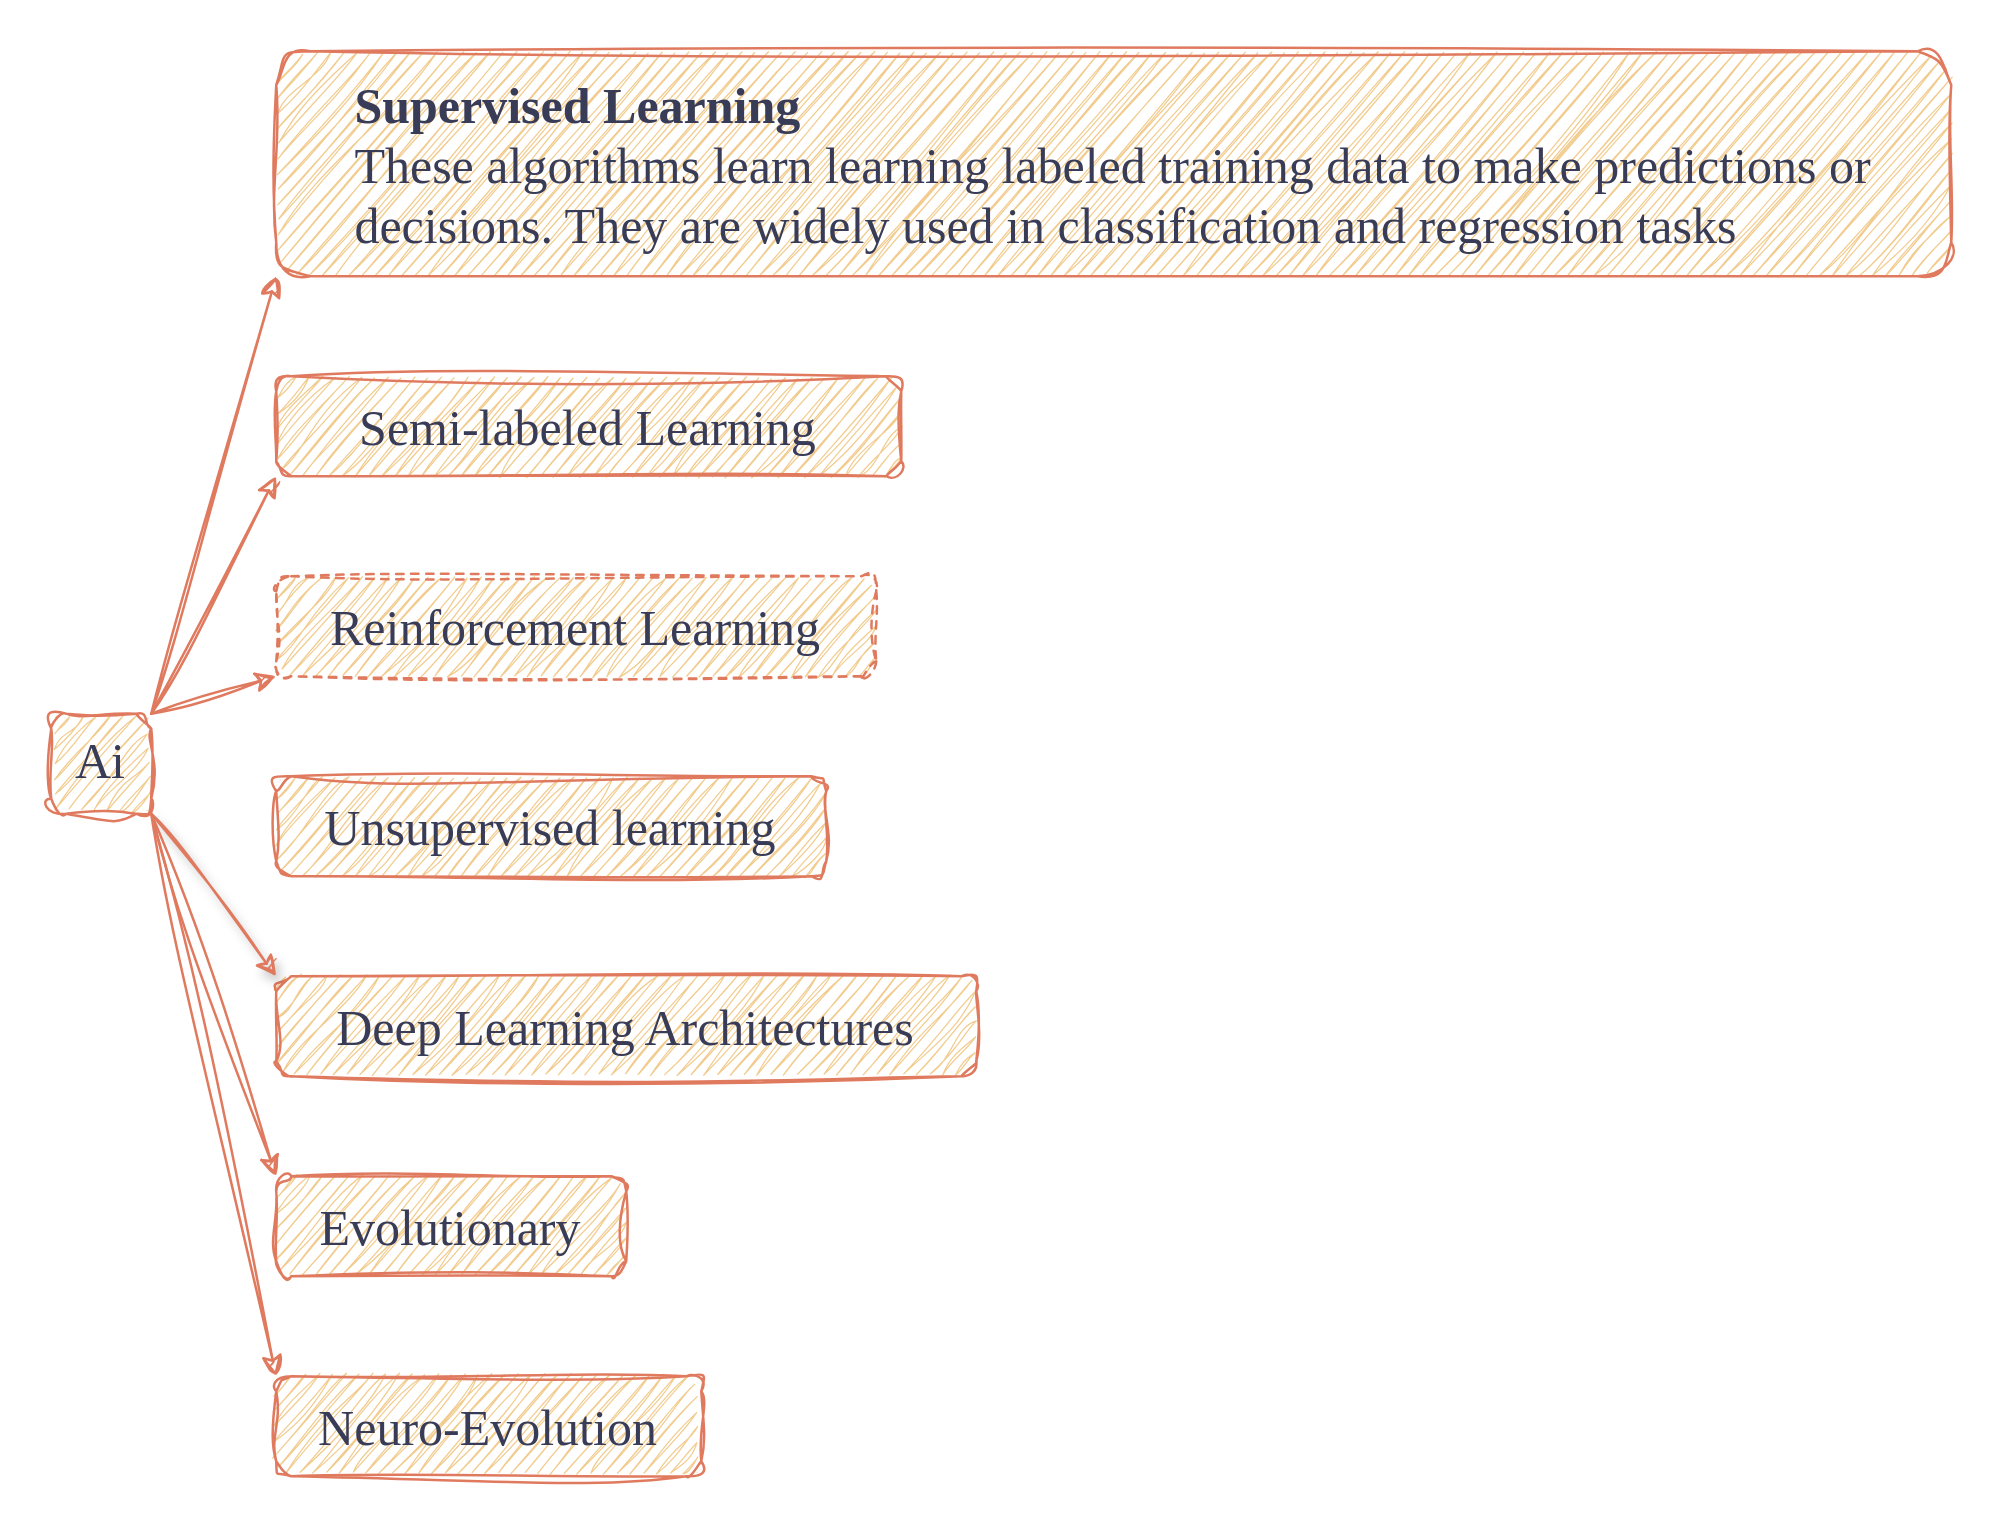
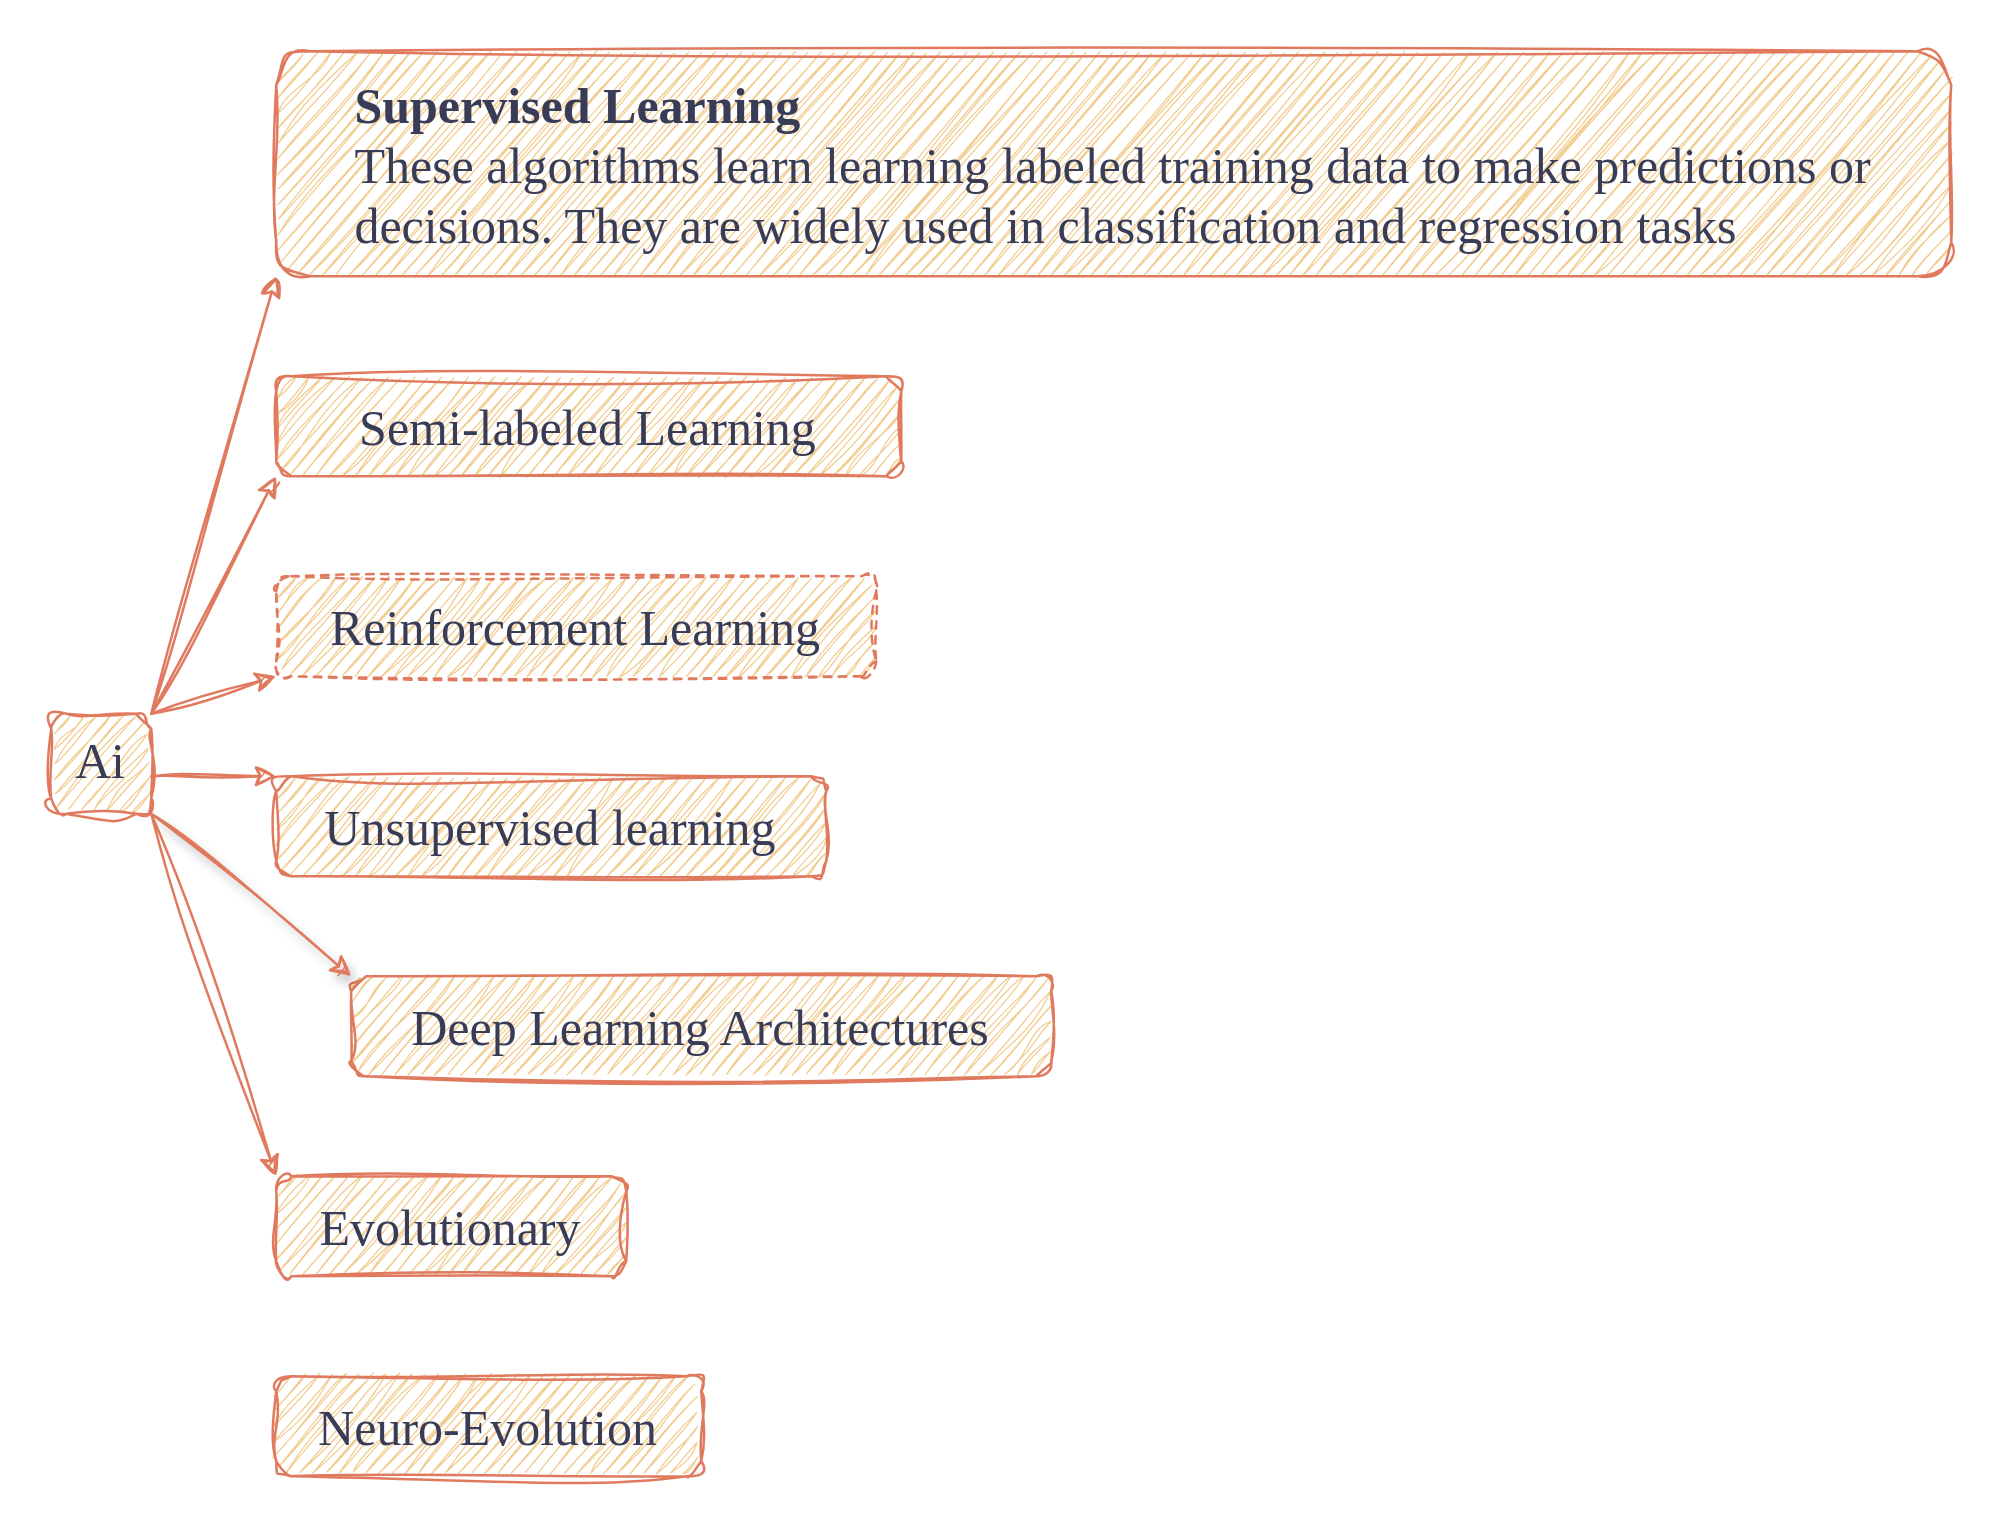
edge "Ai" -> "Unsupervised learning": added
node "Deep Learning Architectures": moved (626, 1026) -> (701, 1026)
edge "Ai" -> "Neuro-Evolution": removed
